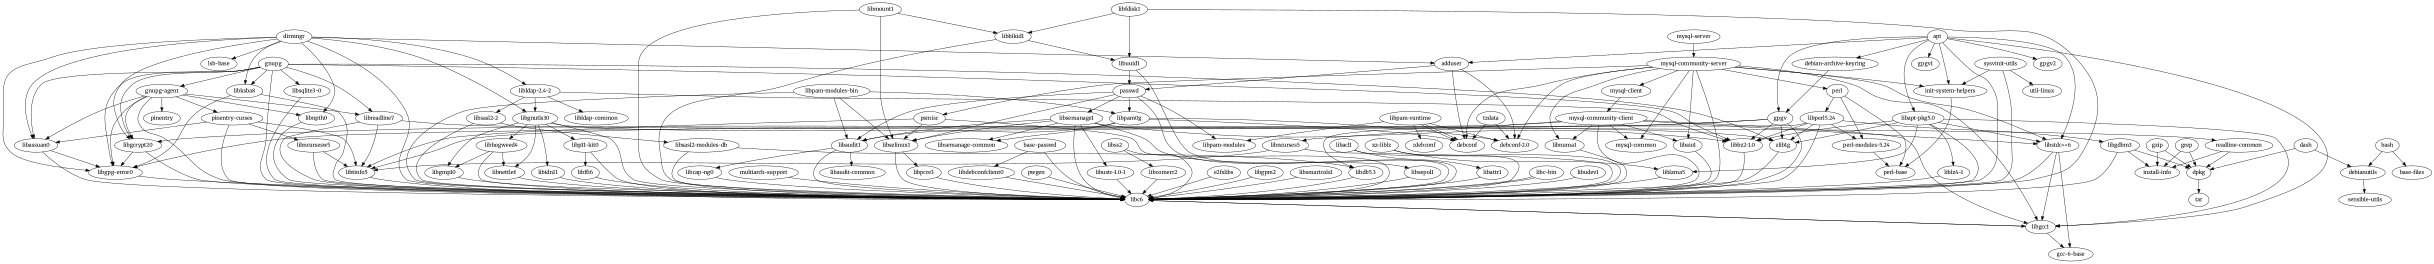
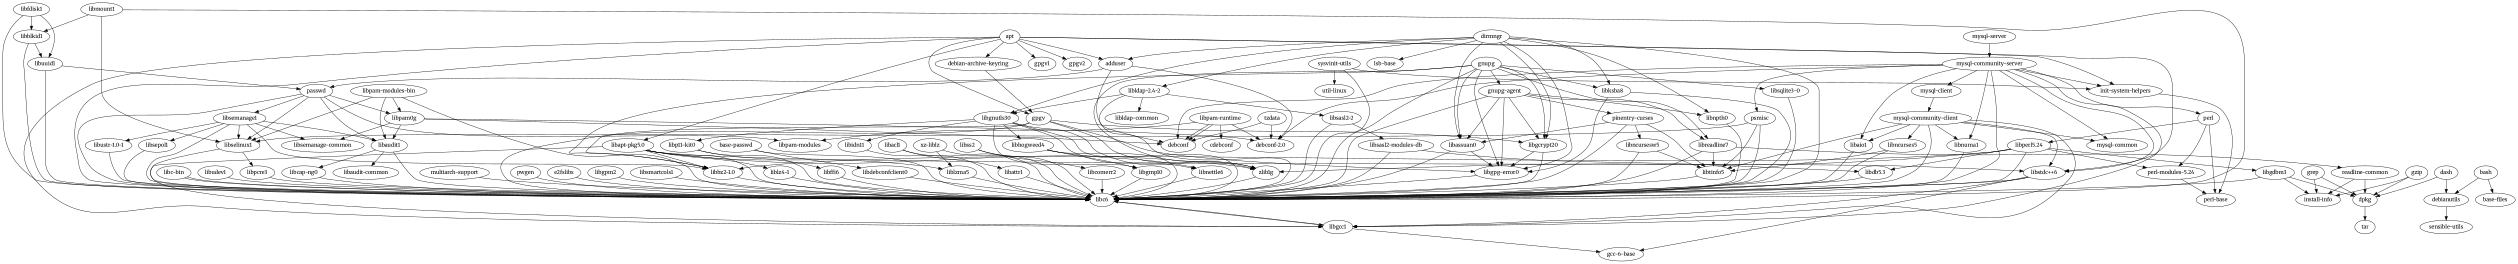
edge "libldap-2.4-2" -> "libbz2-1.0": now "libldap-2.4-2" -> "libc6"
node "pinentry": removed
